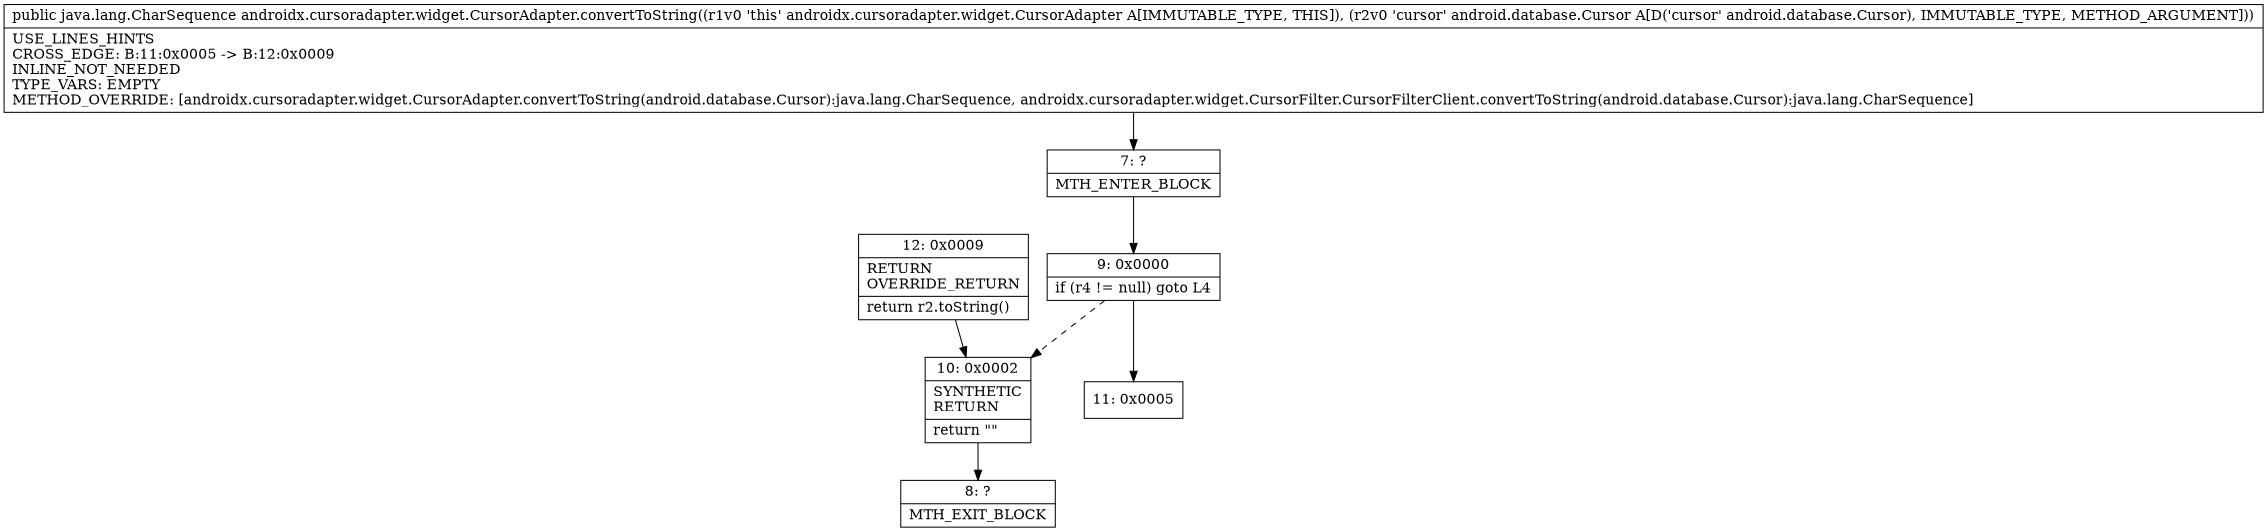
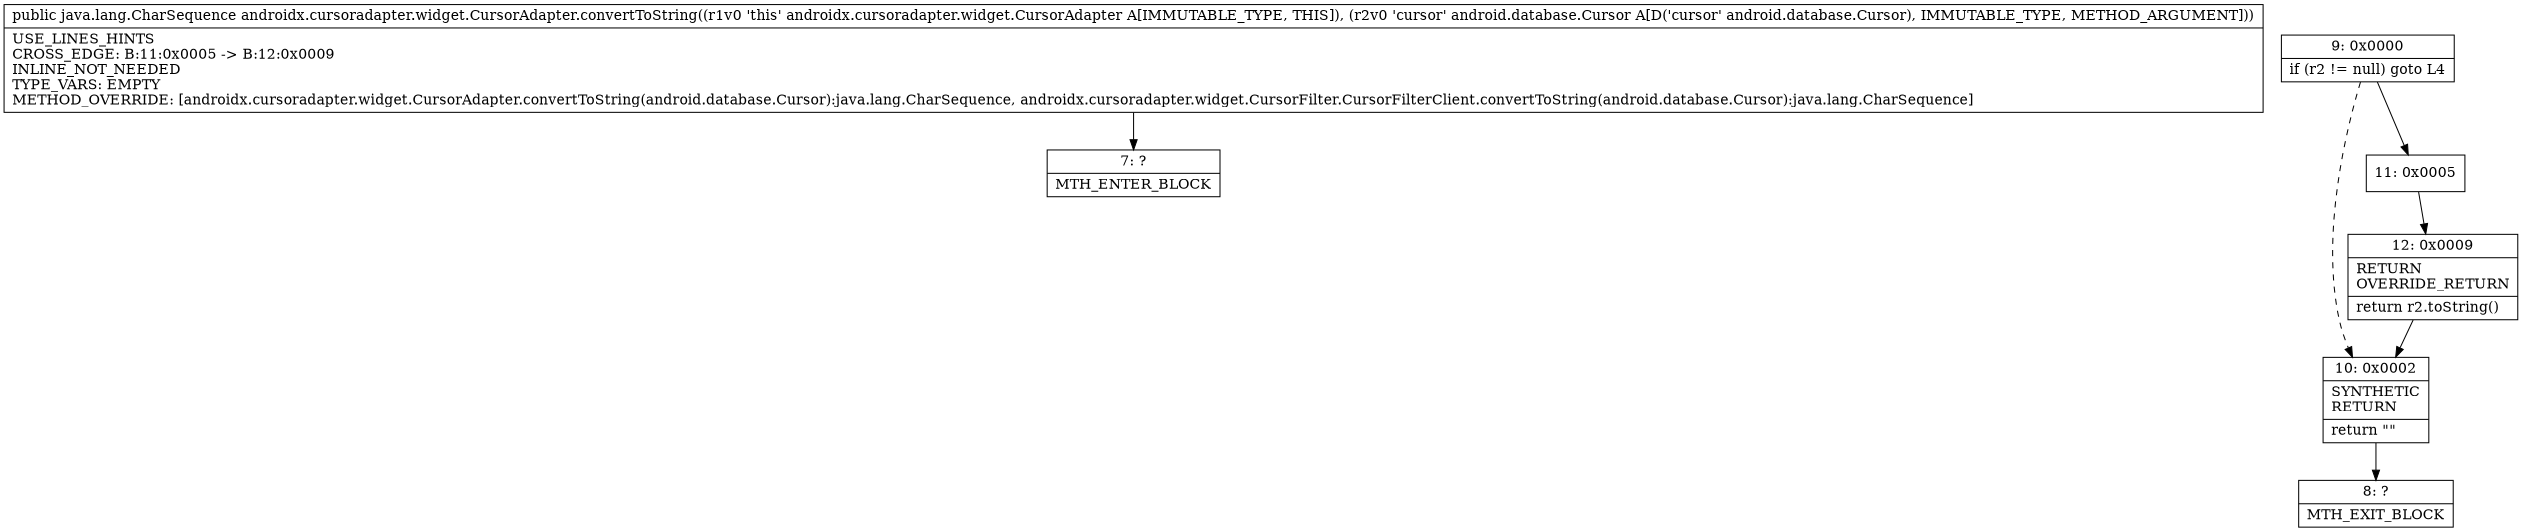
edge "11: 0x0005" -> "12: 0x0009": added
edge "7: ?" -> "9: 0x0000": removed
node "9: 0x0000": text "if (r4 != null) goto L4" -> "if (r2 != null) goto L4"
